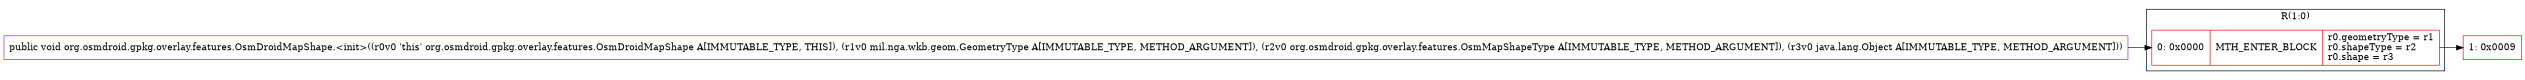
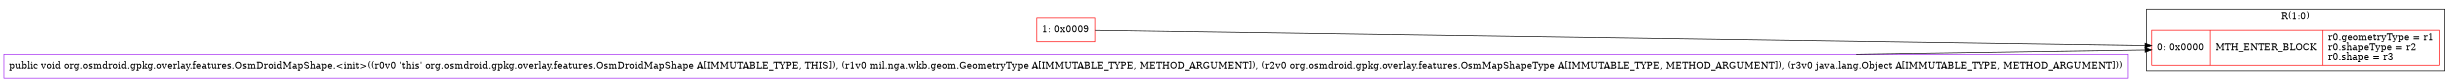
edge "0: 0x0000" -> "1: 0x0009": reversed
